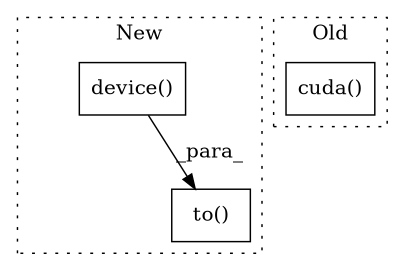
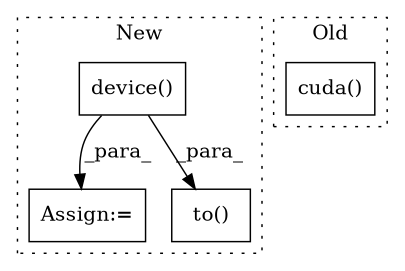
node "Assign:=": added
